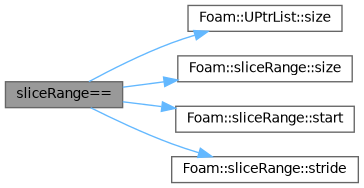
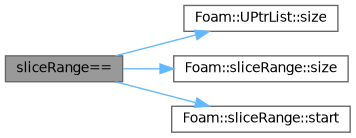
node "Foam::sliceRange::stride": removed
